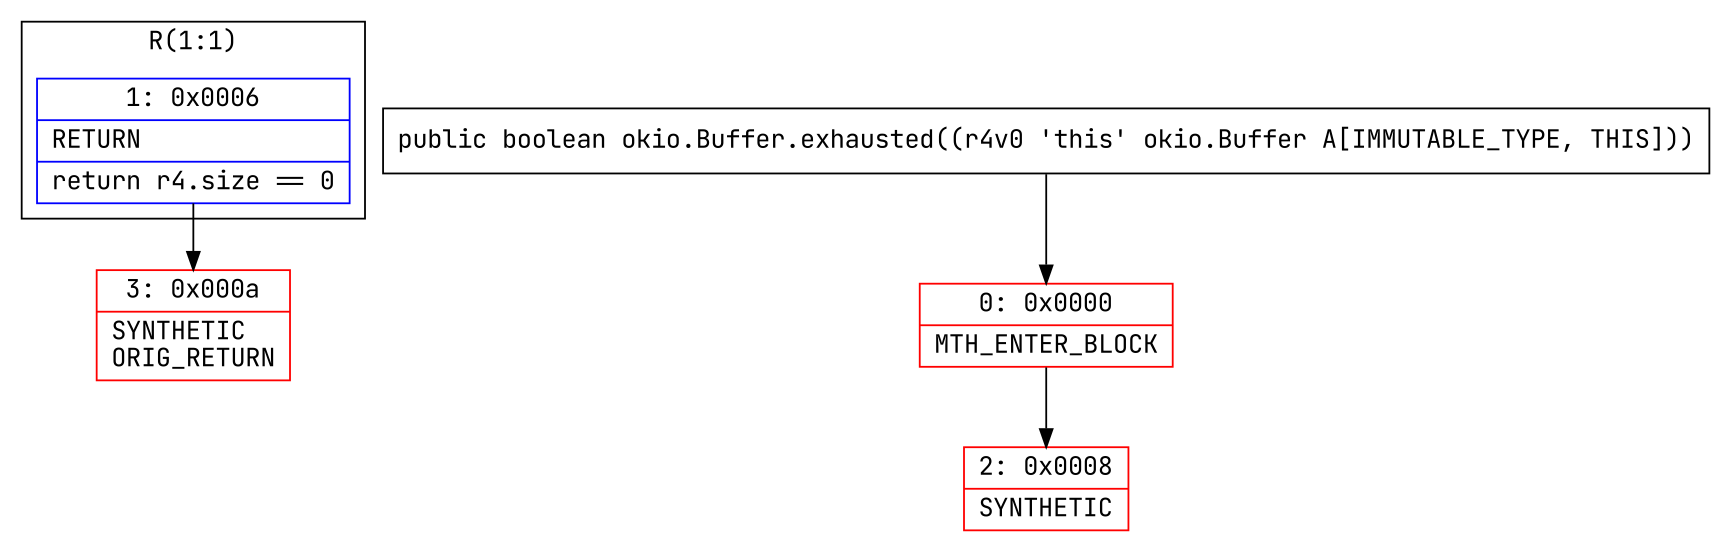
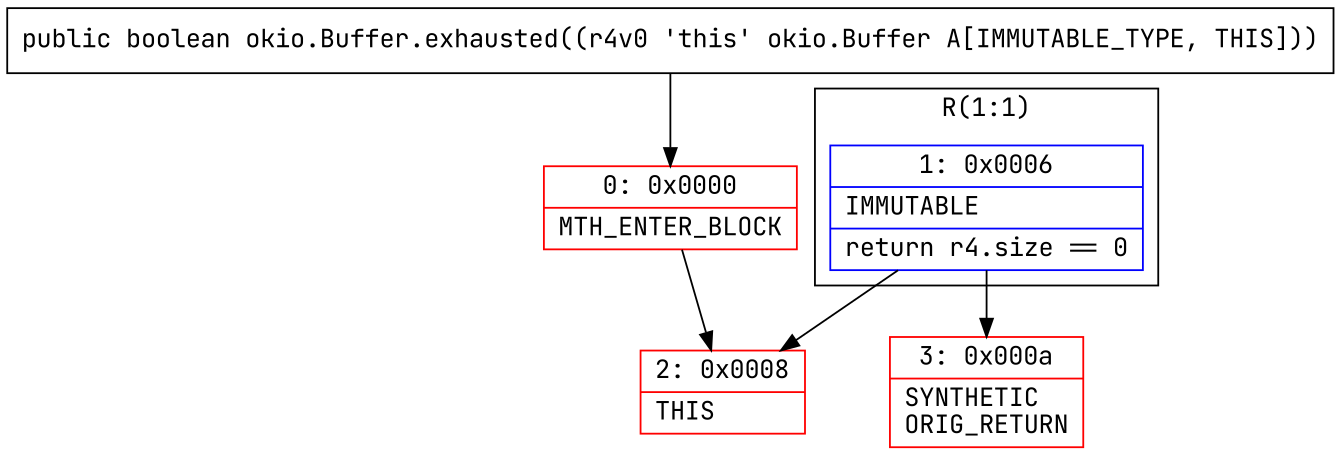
node "1: 0x0006": text "RETURN" -> "IMMUTABLE"
edge "1: 0x0006" -> "2: 0x0008": added
node "2: 0x0008": text "SYNTHETIC" -> "THIS"
